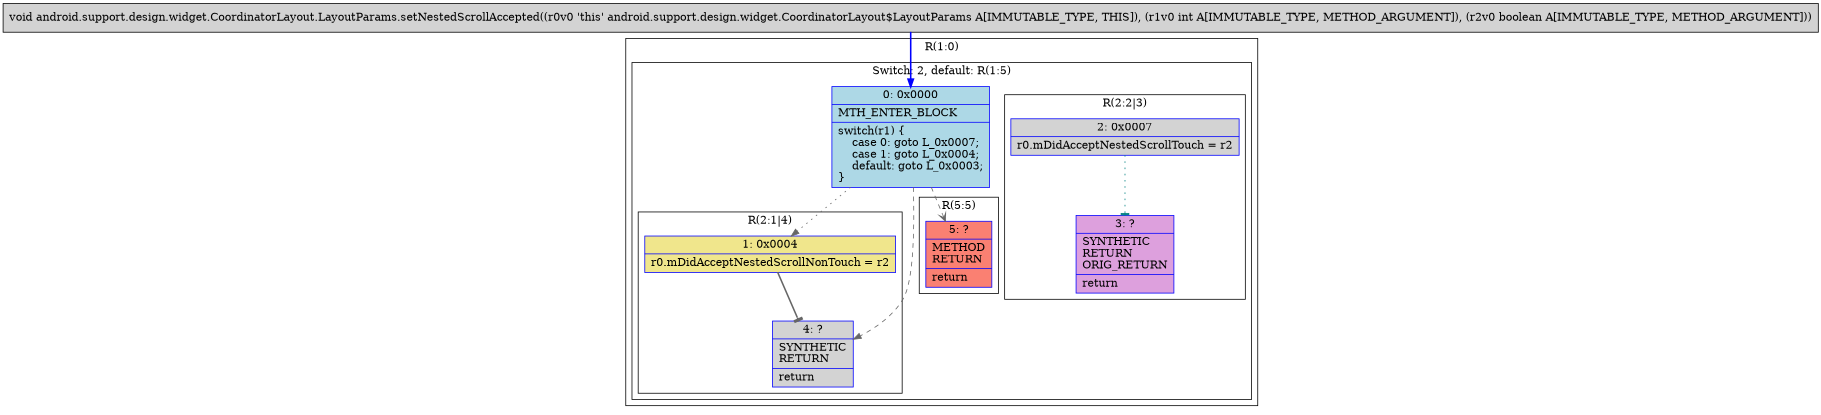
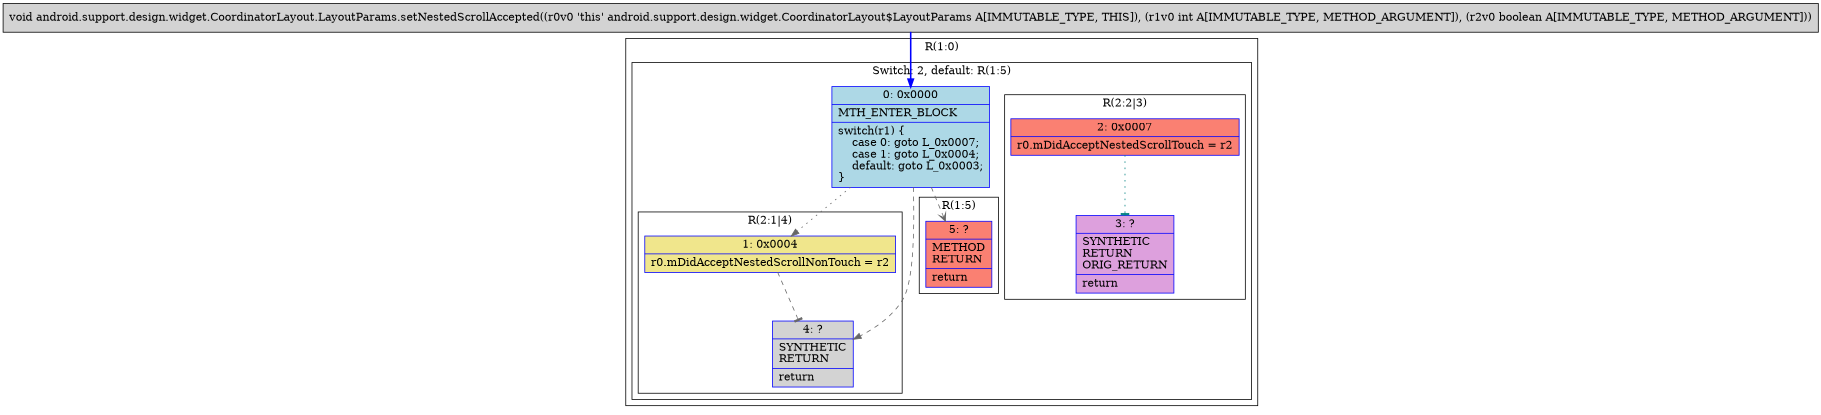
node "2: 0x0007": fillcolor lightgrey -> salmon
cluster "R(5:5)": label "R(5:5)" -> "R(1:5)"
edge "1: 0x0004" -> "4: ?": style bold -> dashed
